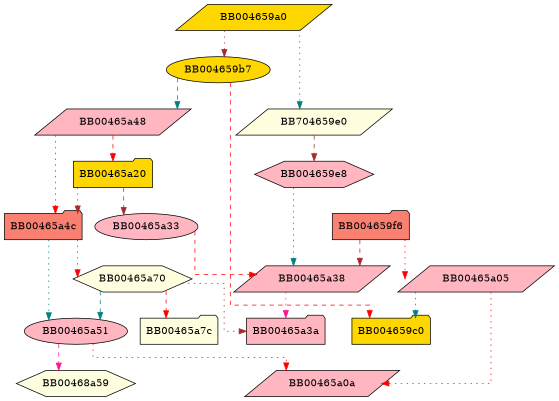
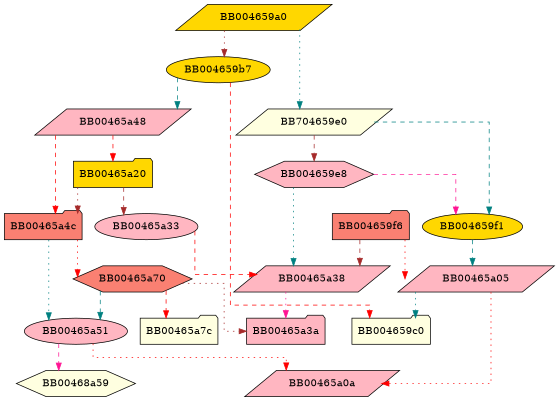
edge "BB00465a48" -> "BB00465a4c": style dotted -> dashed
node "BB004659f1": added
node "BB00465a70": fillcolor lightyellow -> salmon
node "BB004659c0": fillcolor gold -> lightyellow
